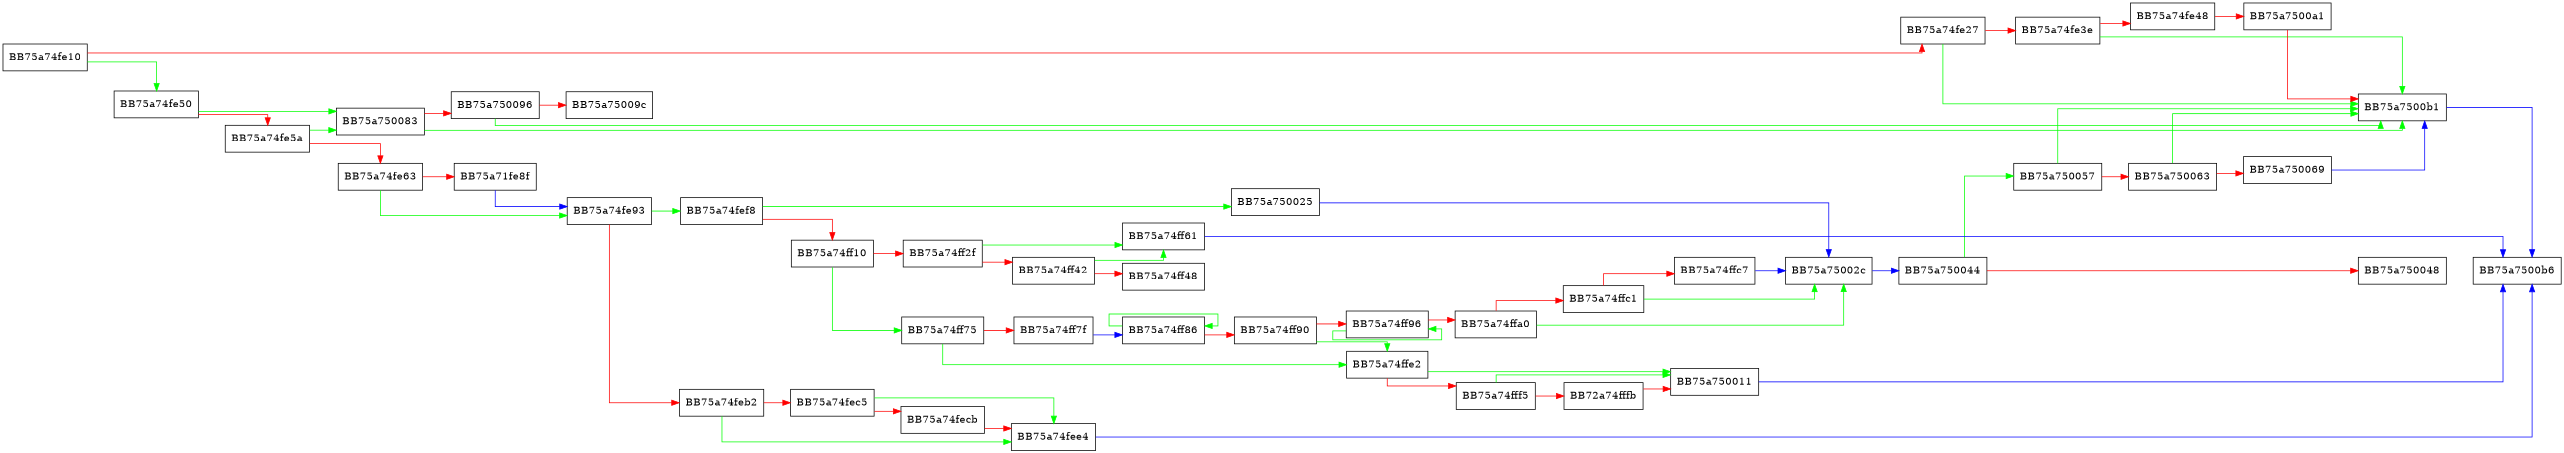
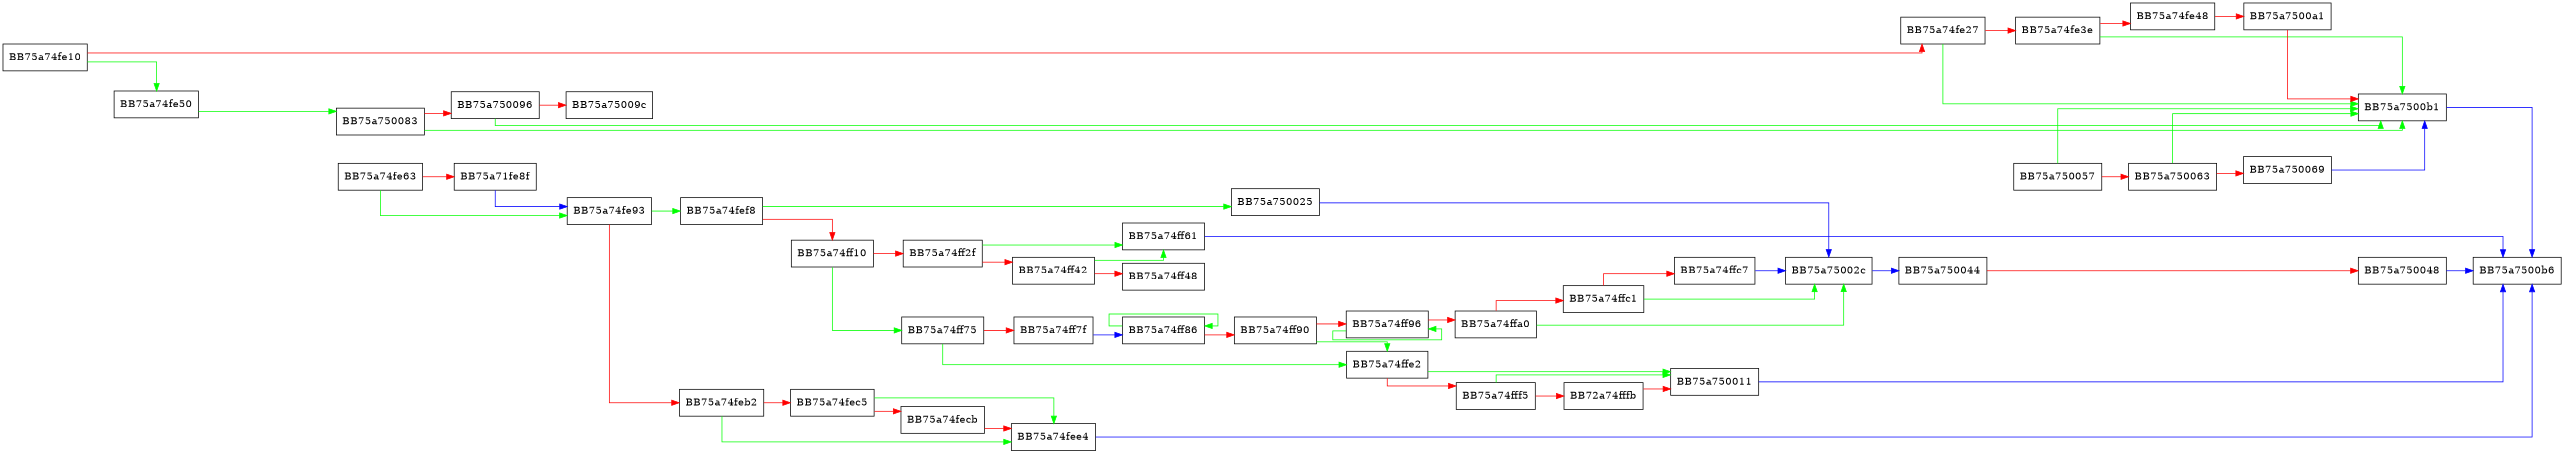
node "BB75a74fe5a": removed
edge "BB75a750044" -> "BB75a750057": removed
edge "BB75a750048" -> "BB75a7500b6": added
